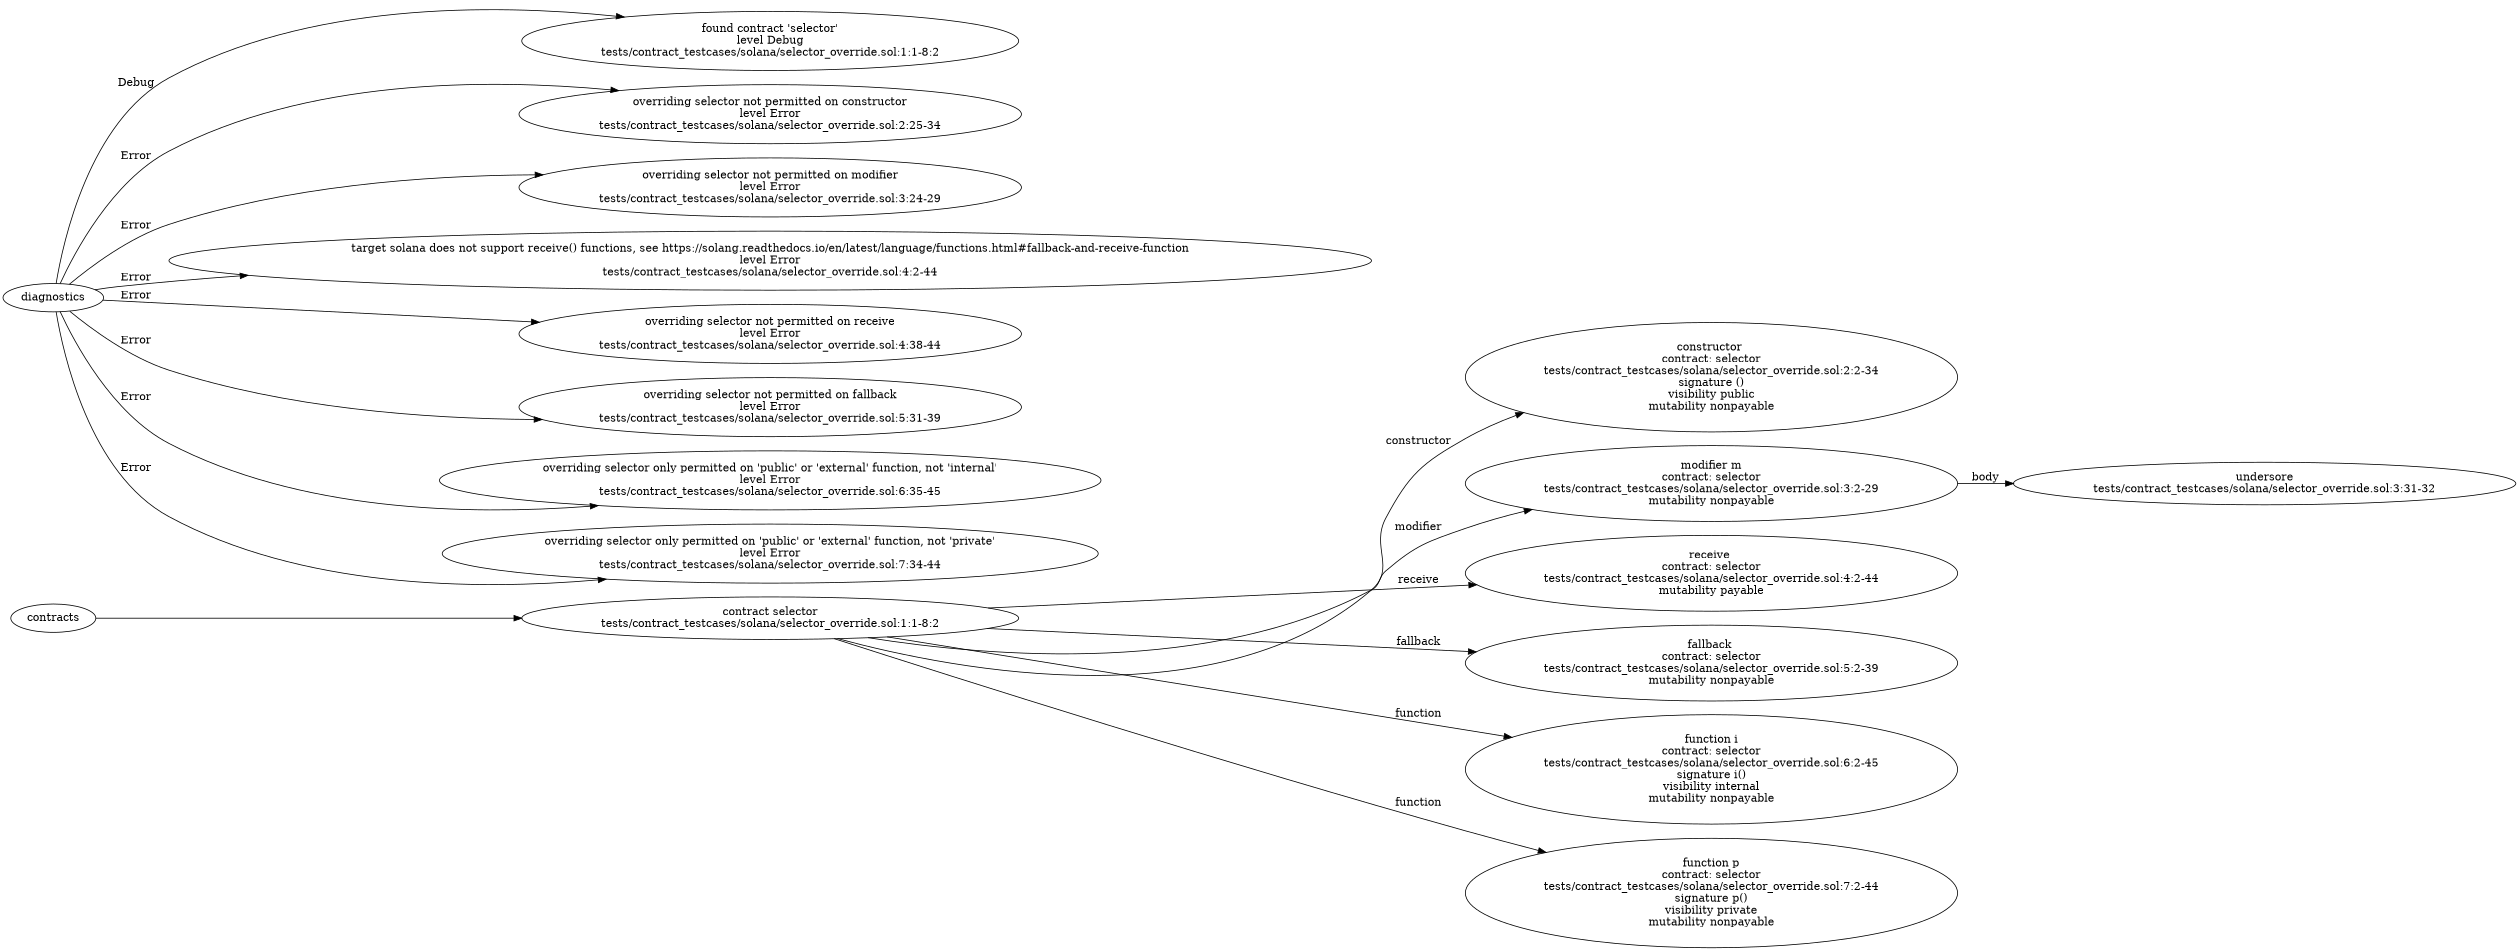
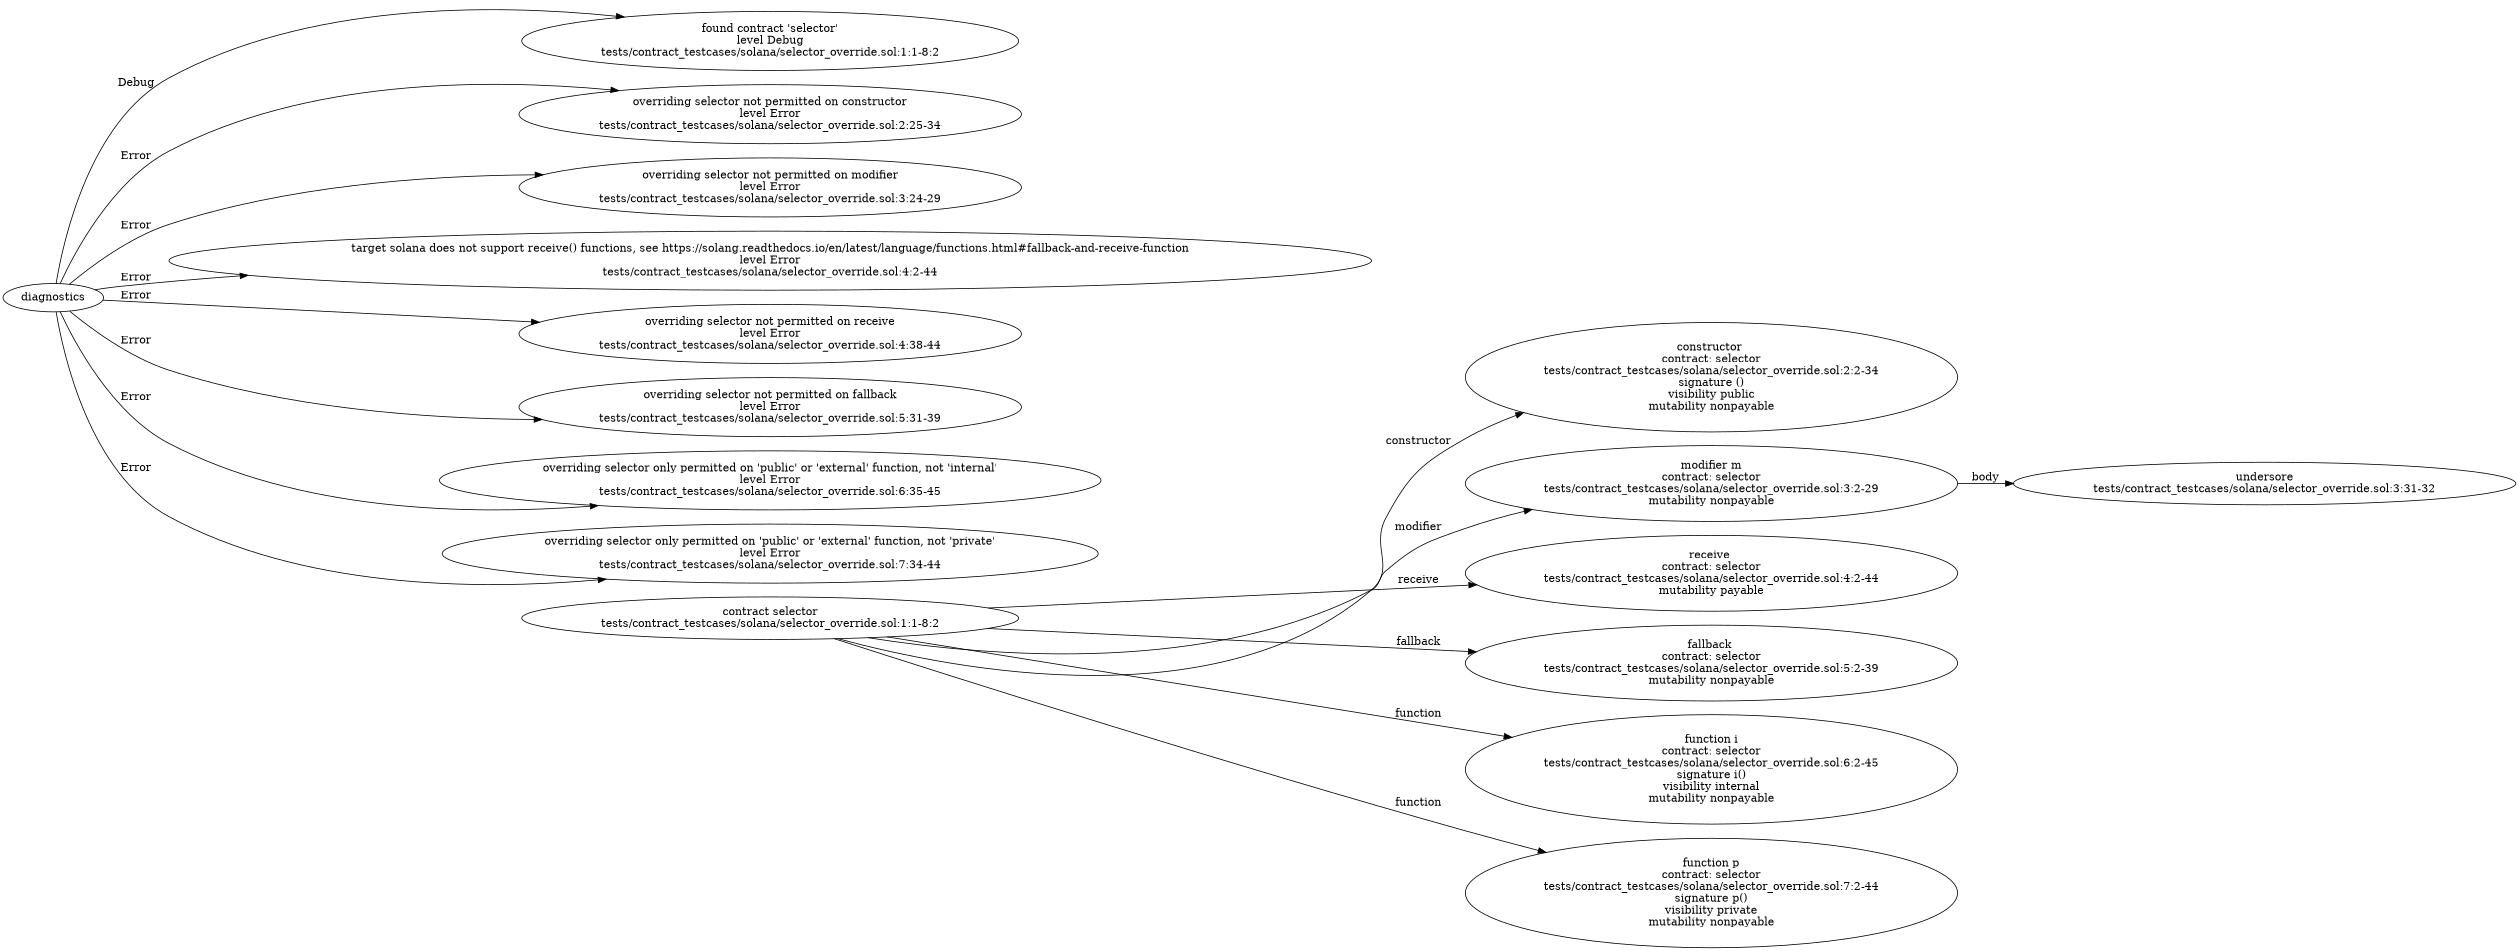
node "contracts": removed
